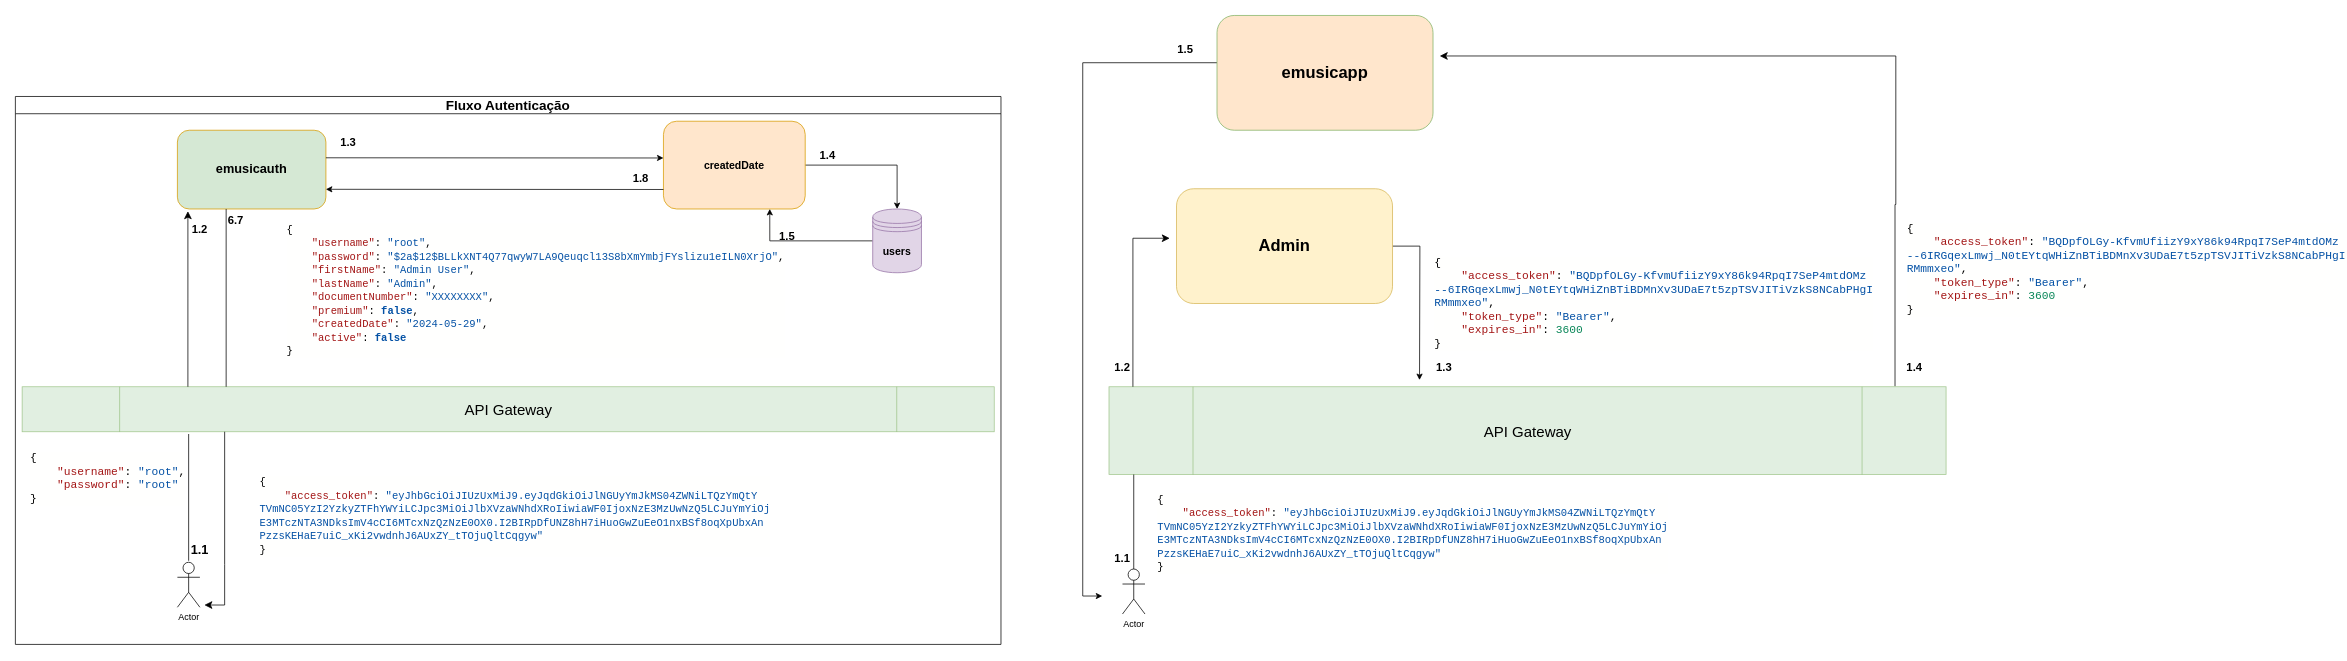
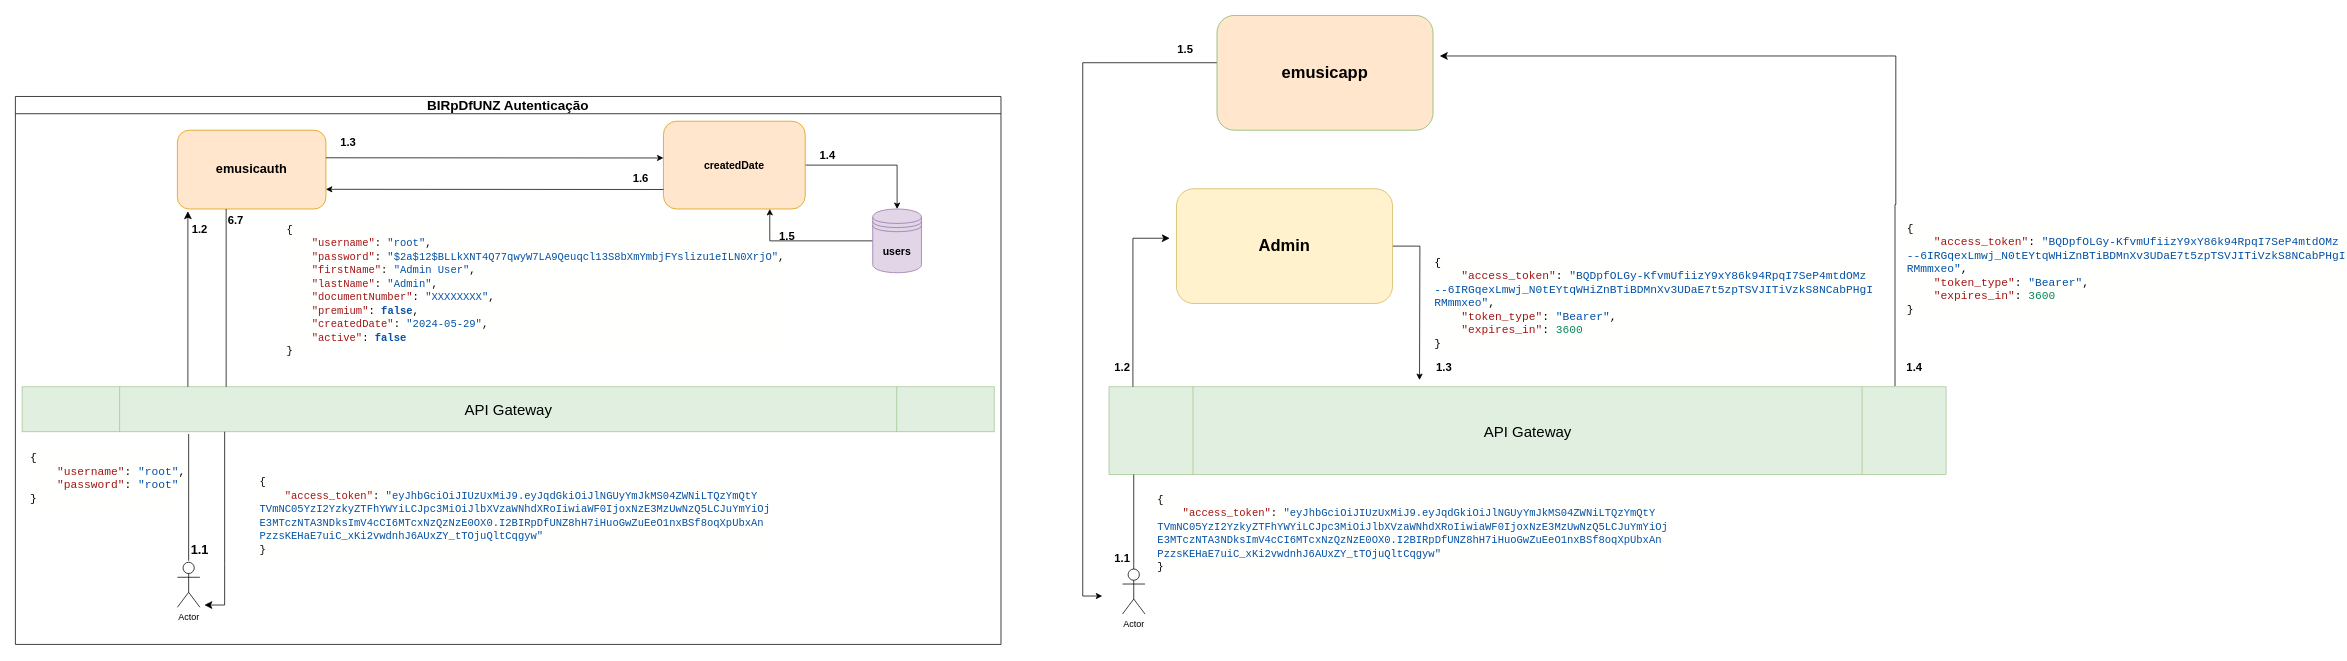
node "Fluxo Autenticação": label "Fluxo Autenticação" -> "BIRpDfUNZ Autenticação"
node "emusicauth": fillcolor #d5e8d4 -> #ffe6cc
node "1.8": label "1.8" -> "1.6"
